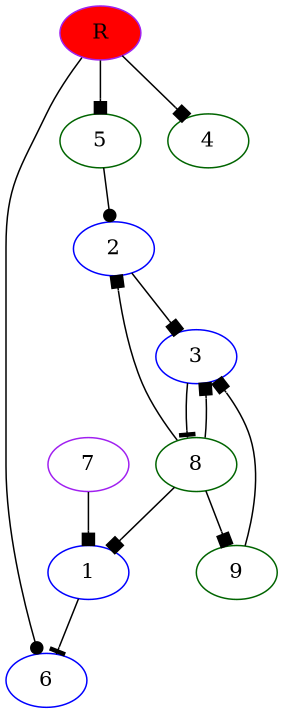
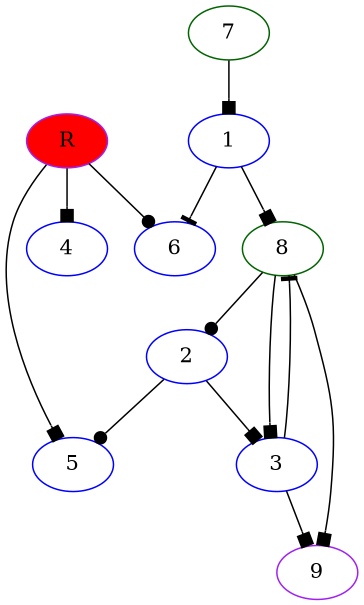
node "5": color darkgreen -> blue
node "4": color darkgreen -> blue
edge "5" -> "2": reversed
edge "8" -> "2": arrowhead box -> dot
node "7": color purple -> darkgreen
edge "9" -> "3": reversed
edge "8" -> "1": reversed
node "9": color darkgreen -> purple
